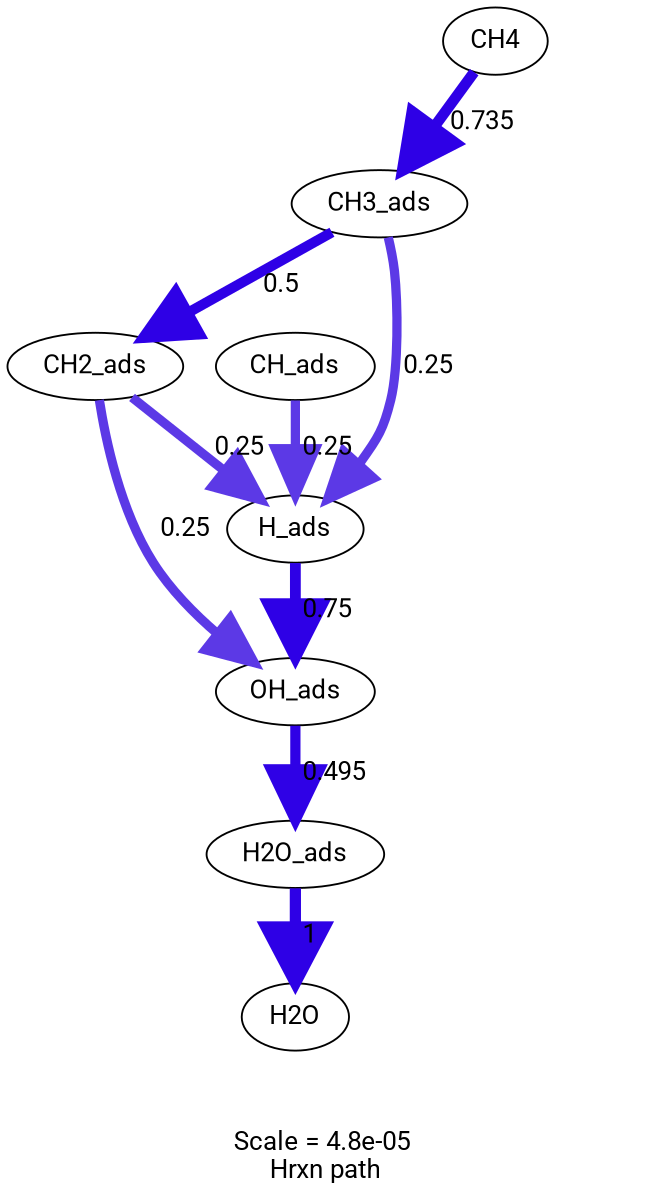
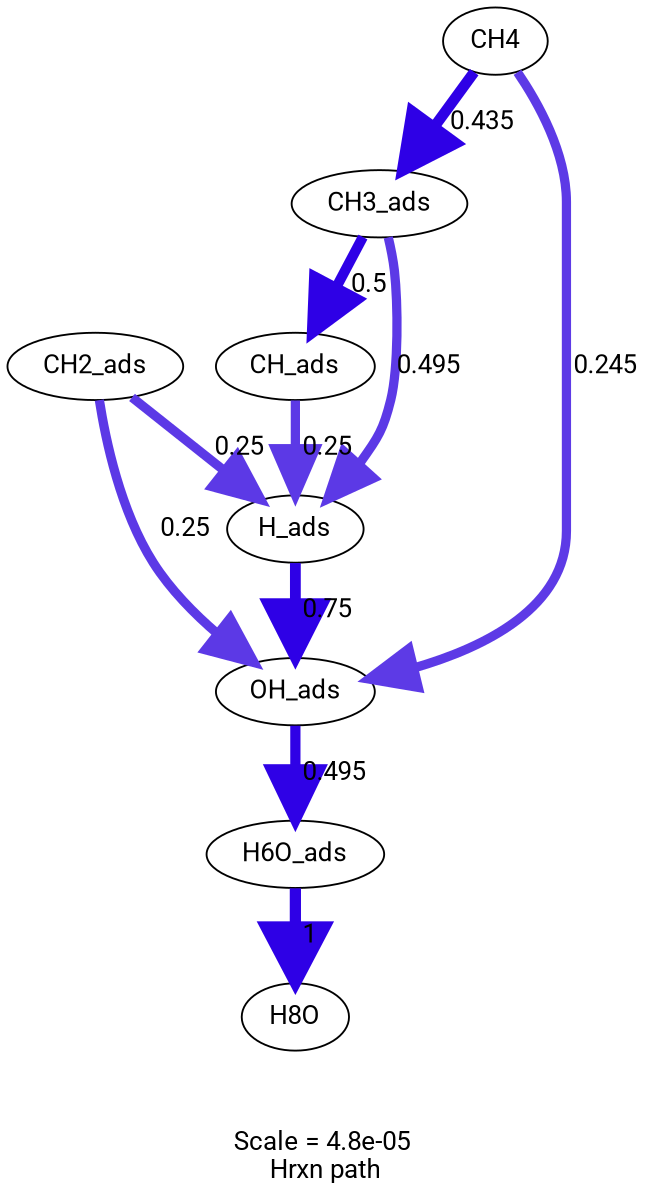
edge "CH4" -> "CH3_ads": label " 0.735" -> " 0.435"
edge "CH3_ads" -> "CH2_ads": now "CH3_ads" -> "CH_ads"
edge "CH3_ads" -> "H_ads": label " 0.25" -> " 0.495"
edge "CH4" -> "OH_ads": added, label "0.245"
node "H2O_ads": label "H2O_ads" -> "H6O_ads"
node "H2O": label "H2O" -> "H8O"
